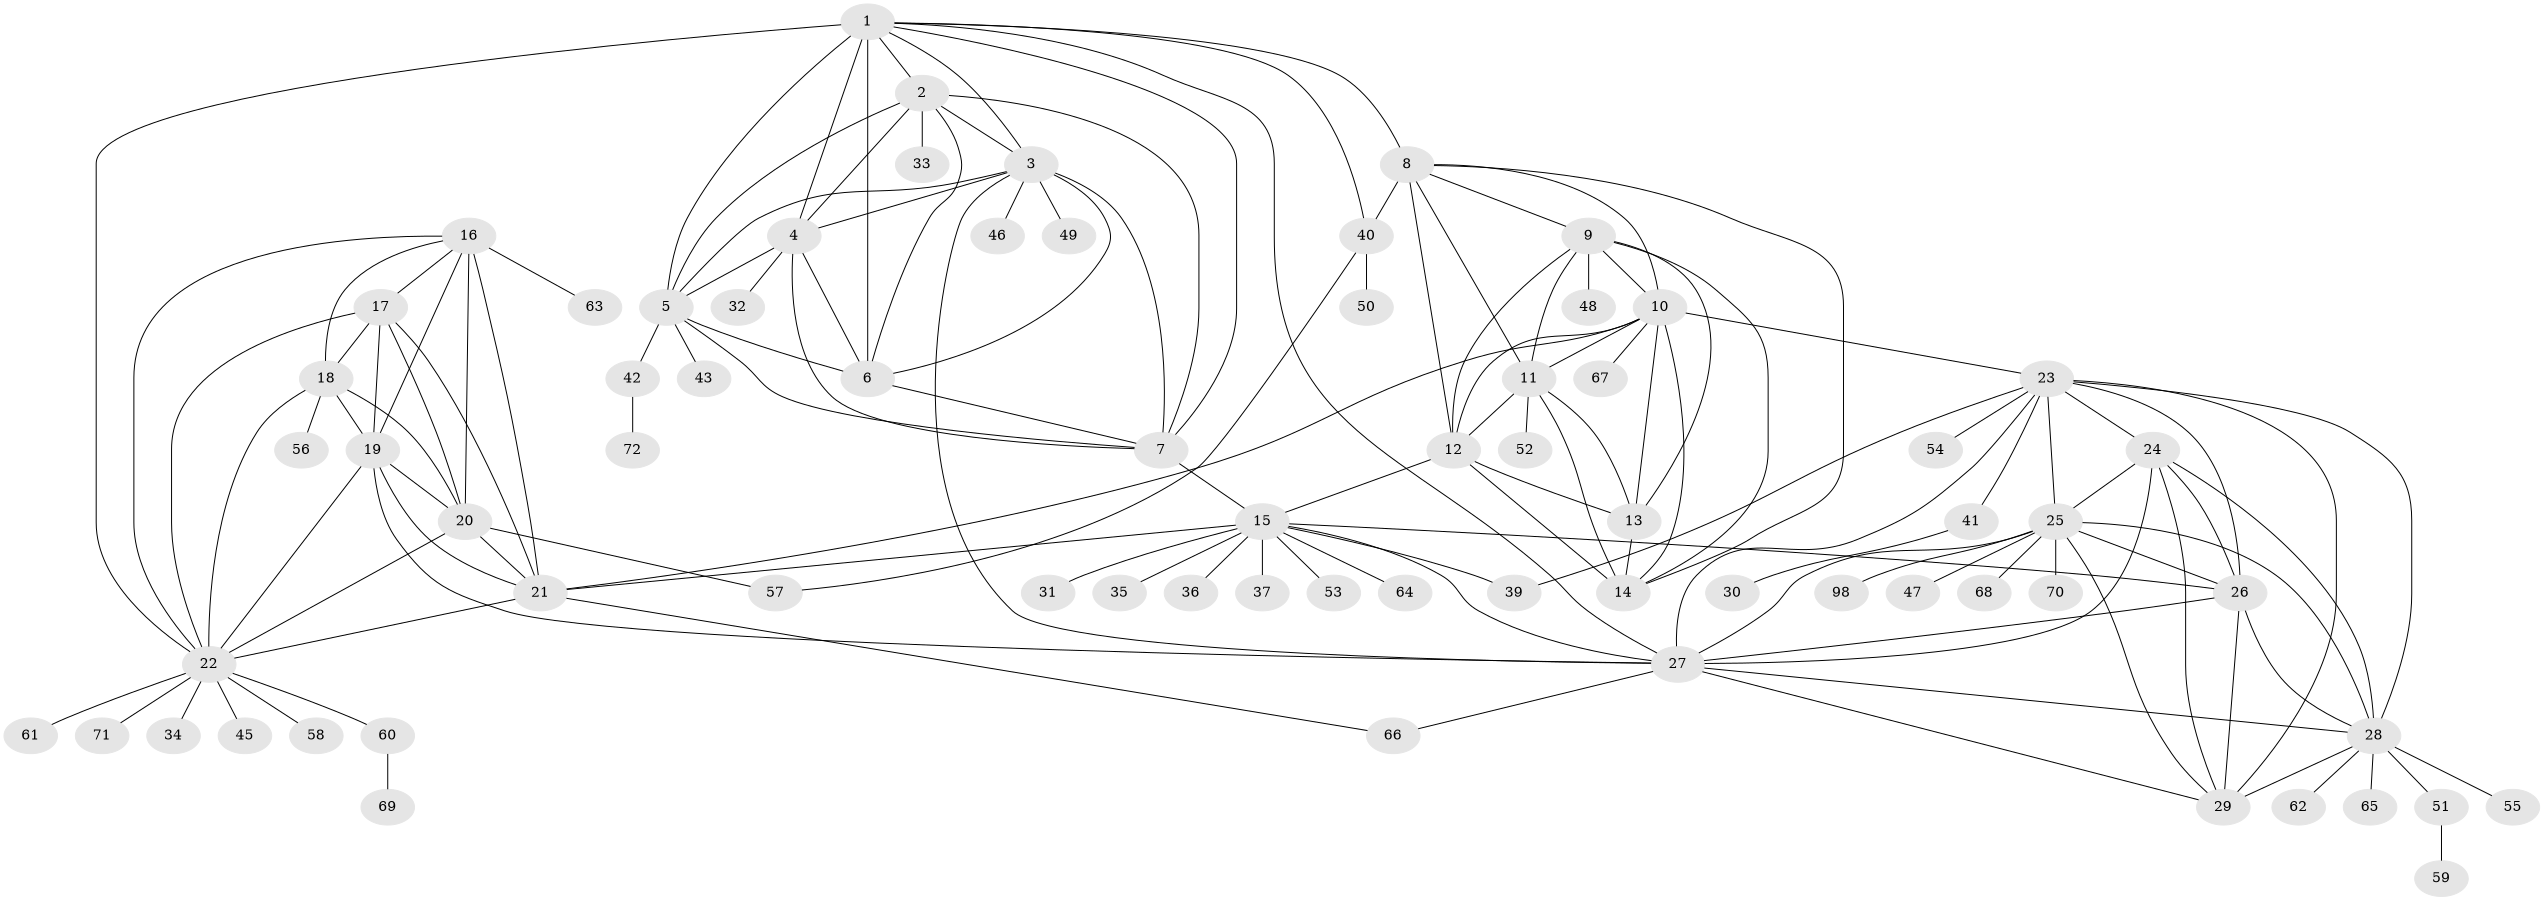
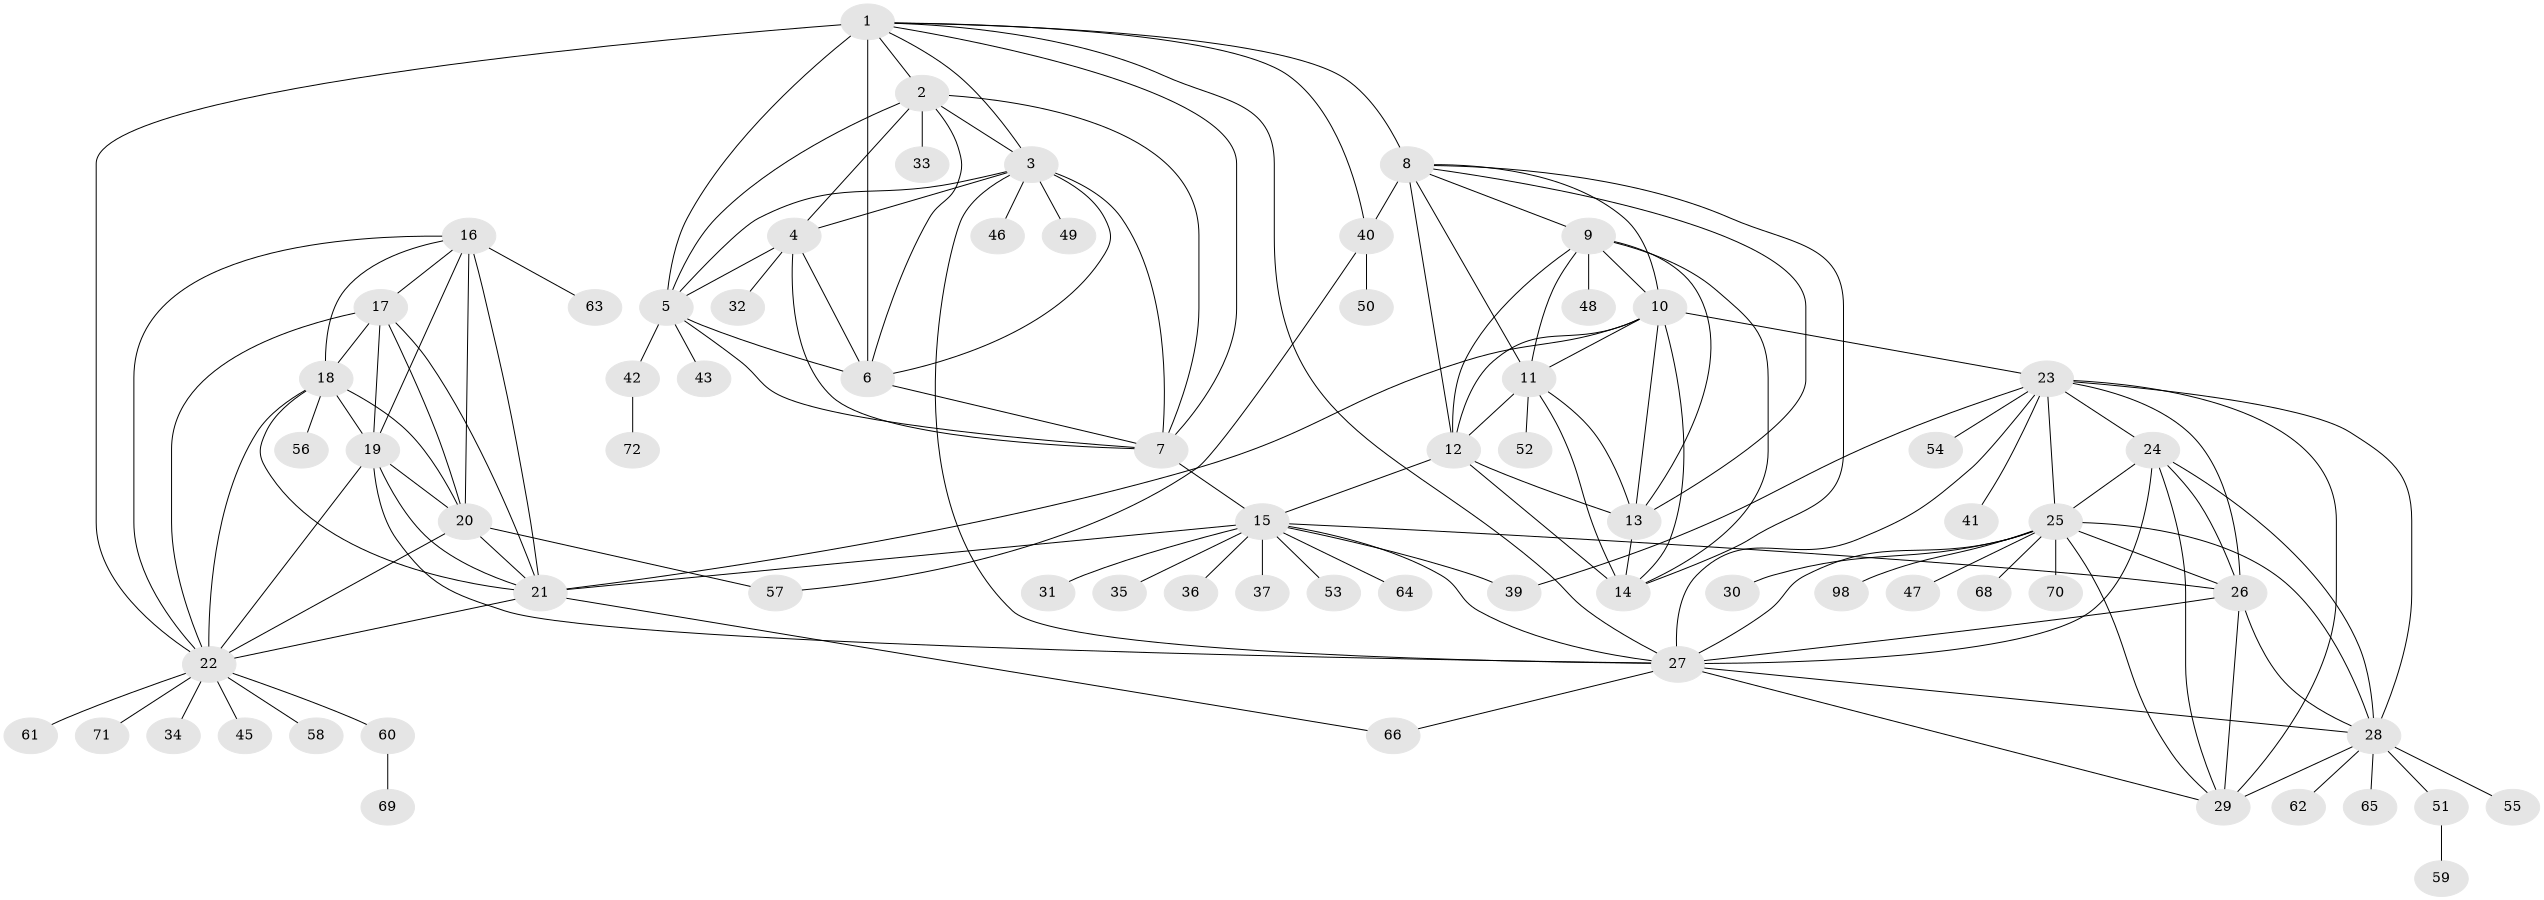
edge "1" -- "4": removed
edge "8" -- "13": added
node "67": removed
edge "18" -- "21": added
edge "41" -- "30": now "25" -- "30"
